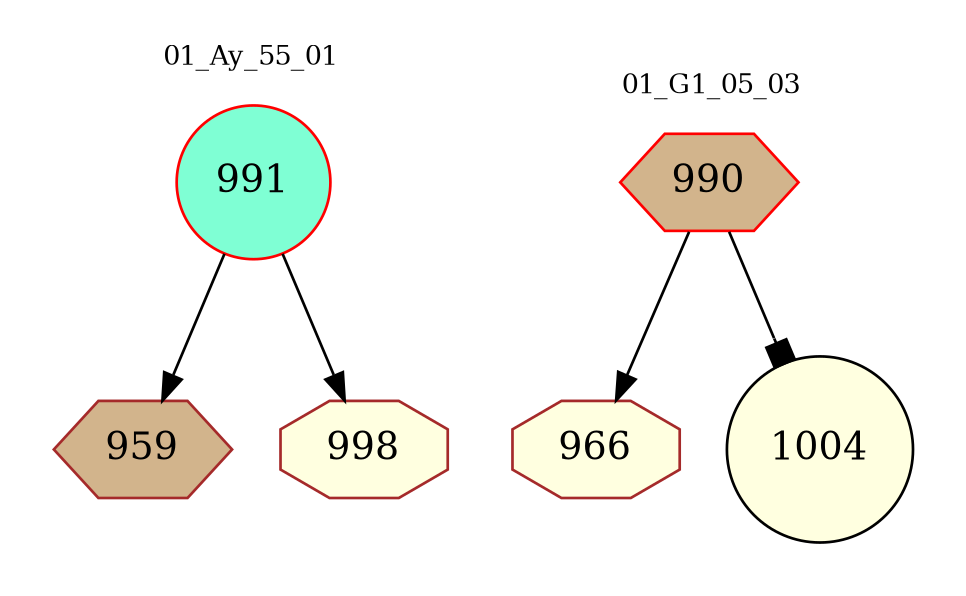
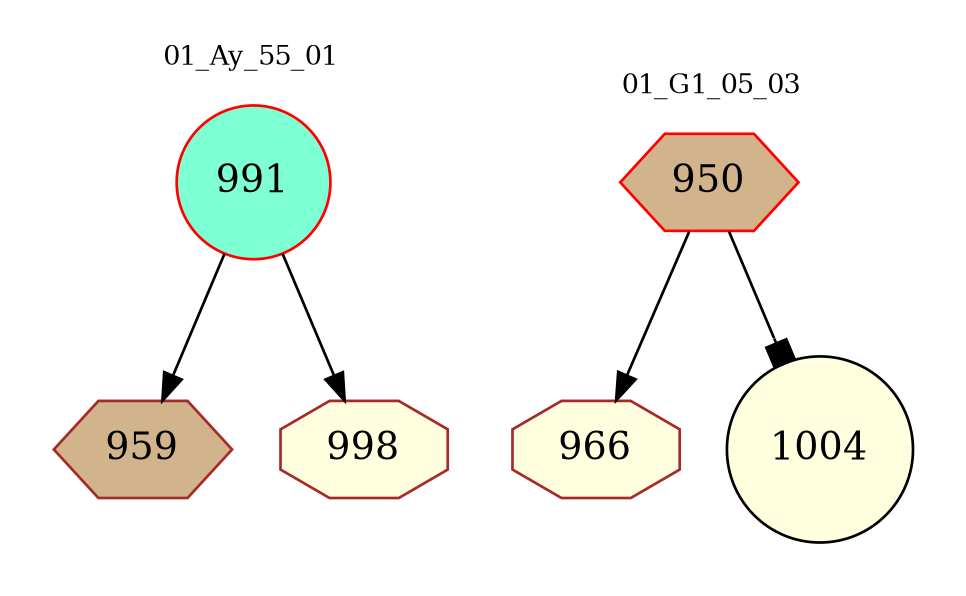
node "990": label "990" -> "950"
